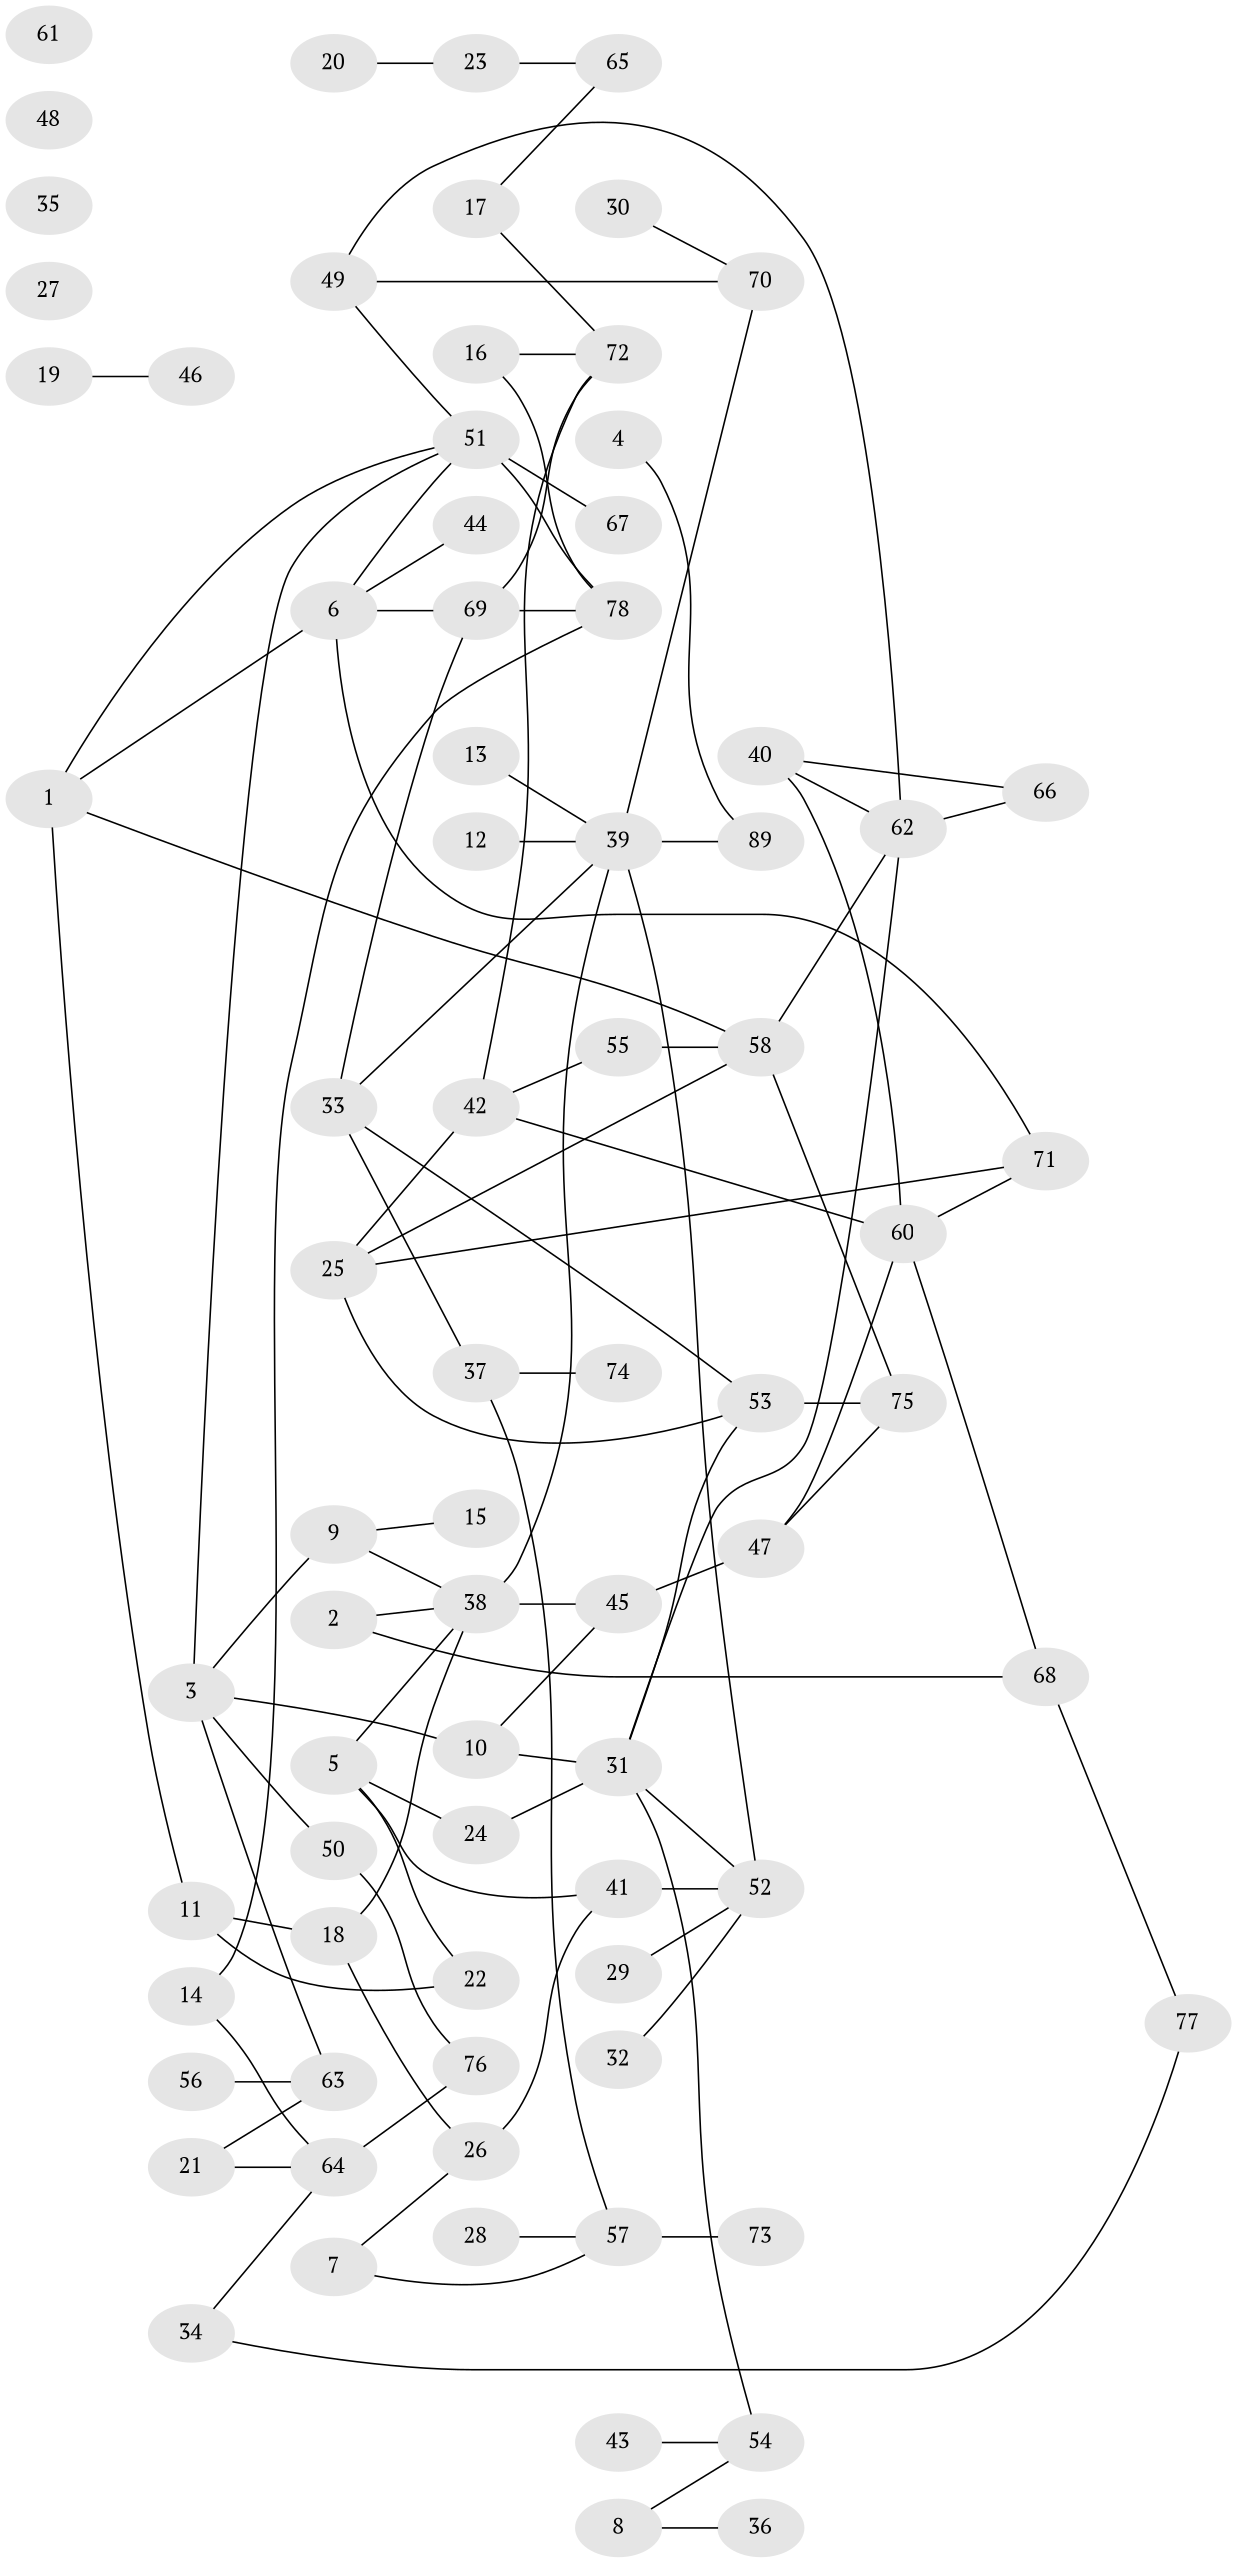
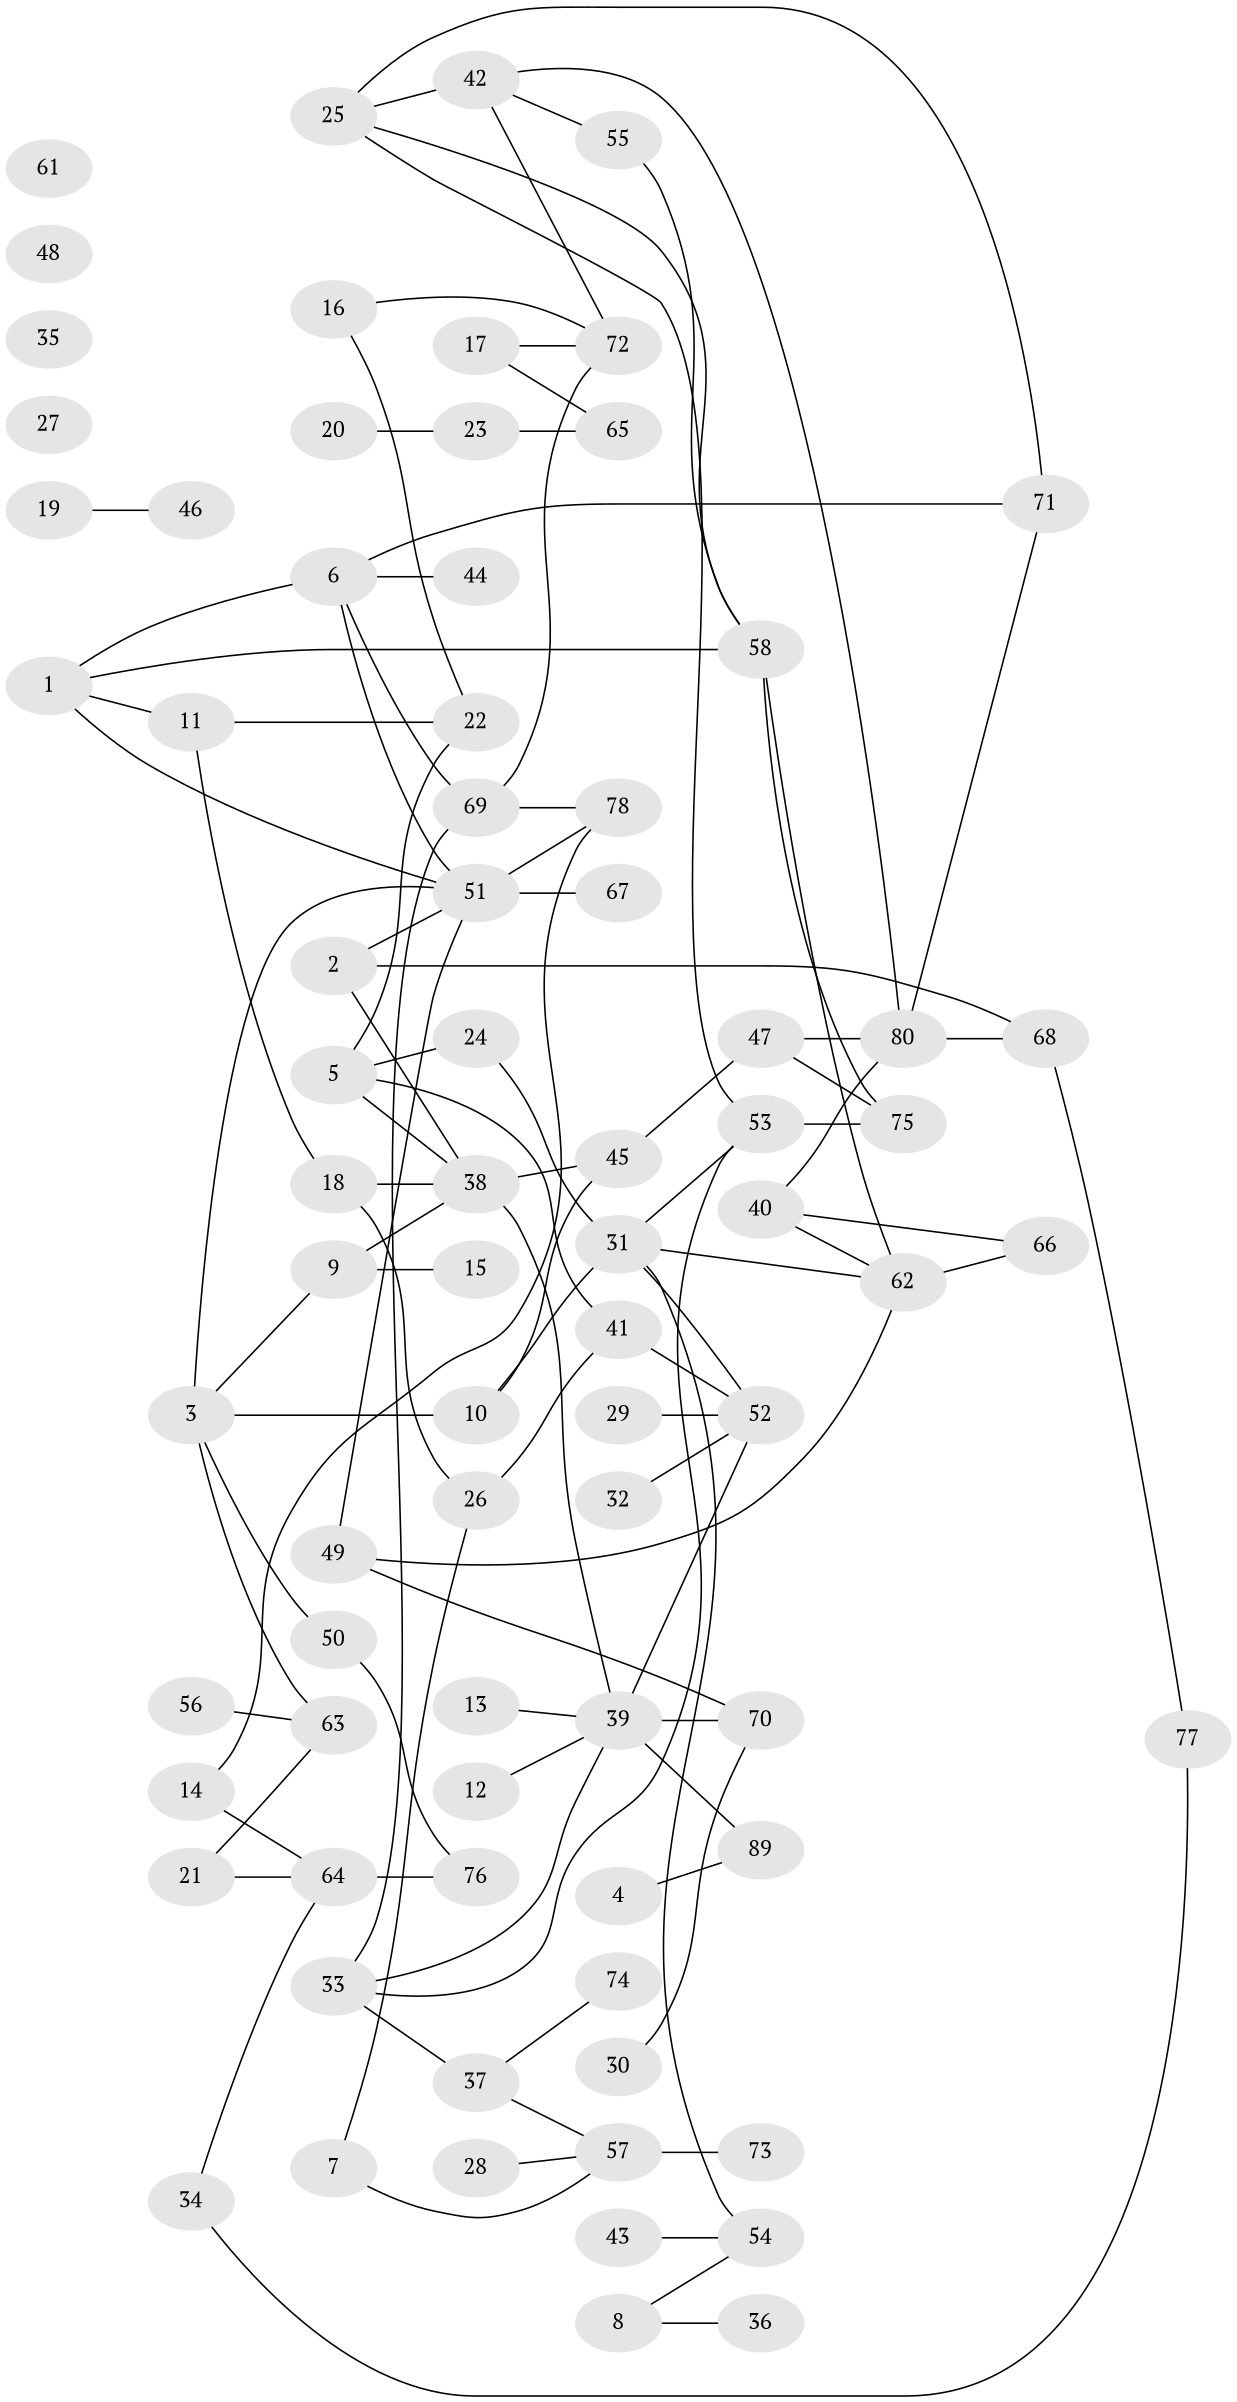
edge "16" -- "78": now "16" -- "22"
edge "51" -- "2": added
node "60": label "60" -> "80"
